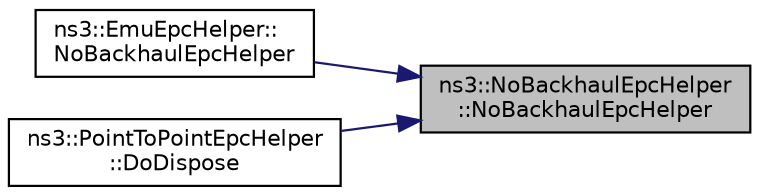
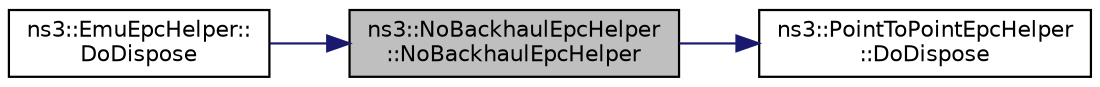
node "ns3::EmuEpcHelper:: NoBackhaulEpcHelper": label "ns3::EmuEpcHelper:: NoBackhaulEpcHelper" -> "ns3::EmuEpcHelper:: DoDispose"
edge "ns3::PointToPointEpcHelper ::DoDispose" -> "ns3::NoBackhaulEpcHelper ::NoBackhaulEpcHelper": reversed
